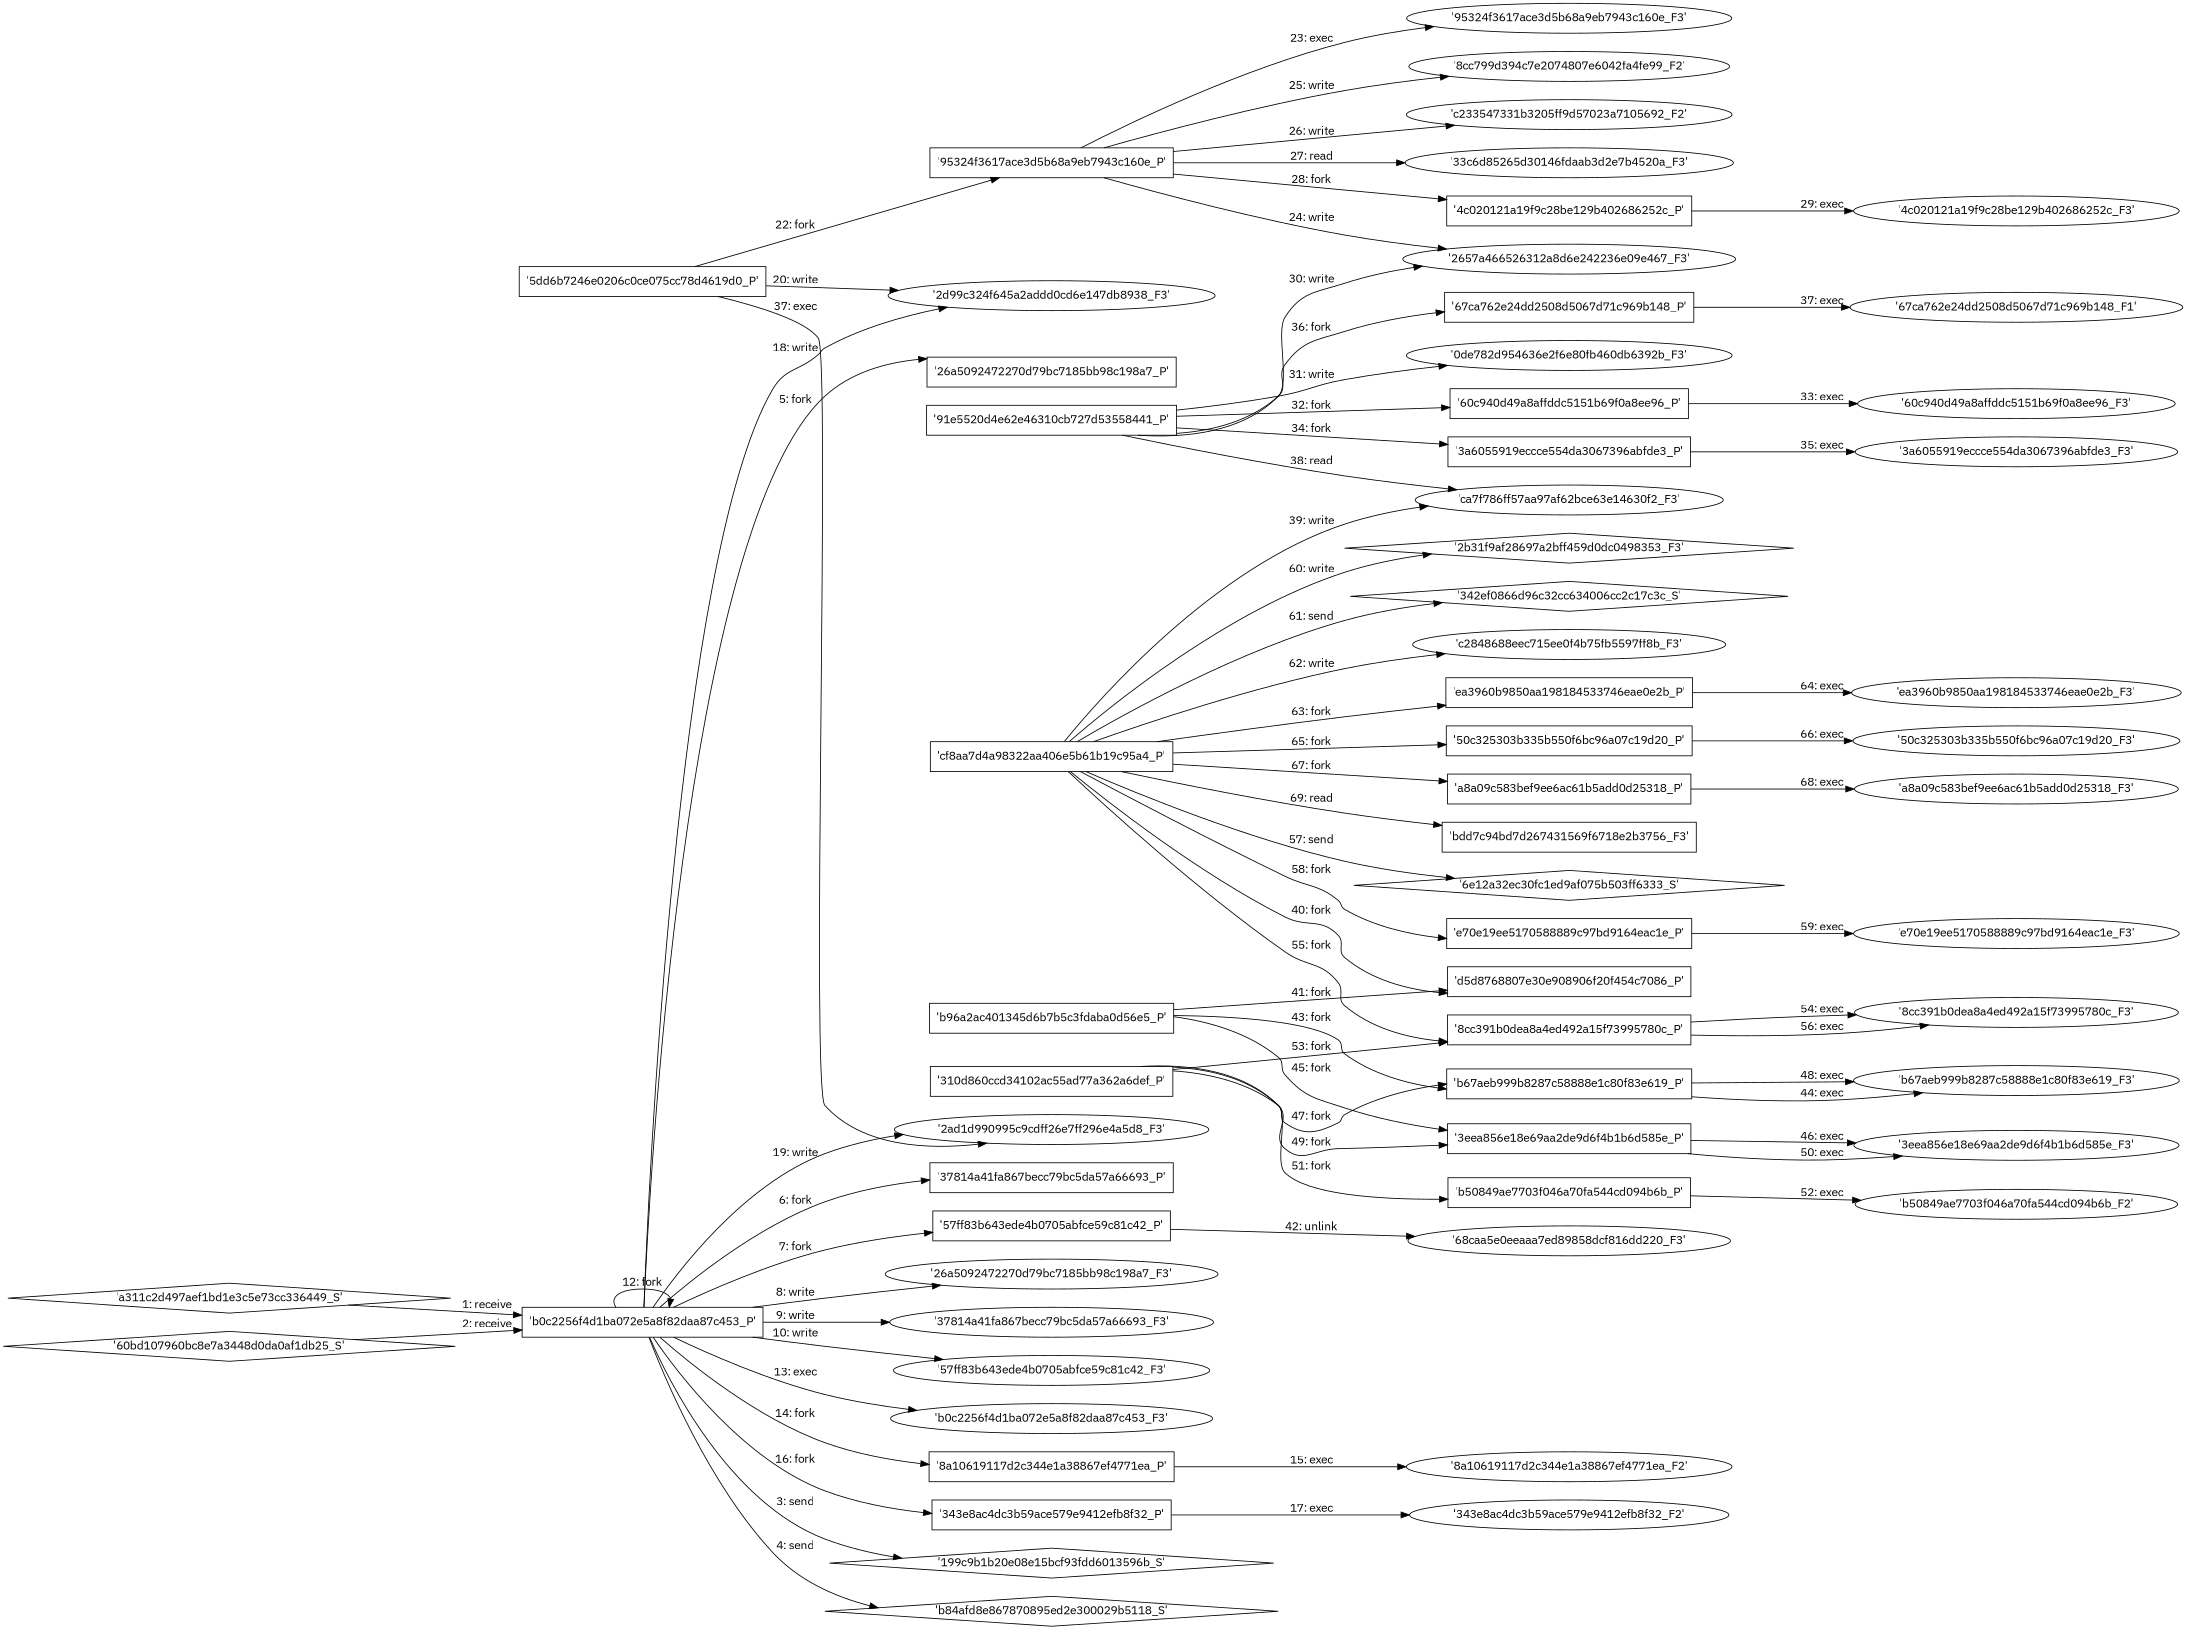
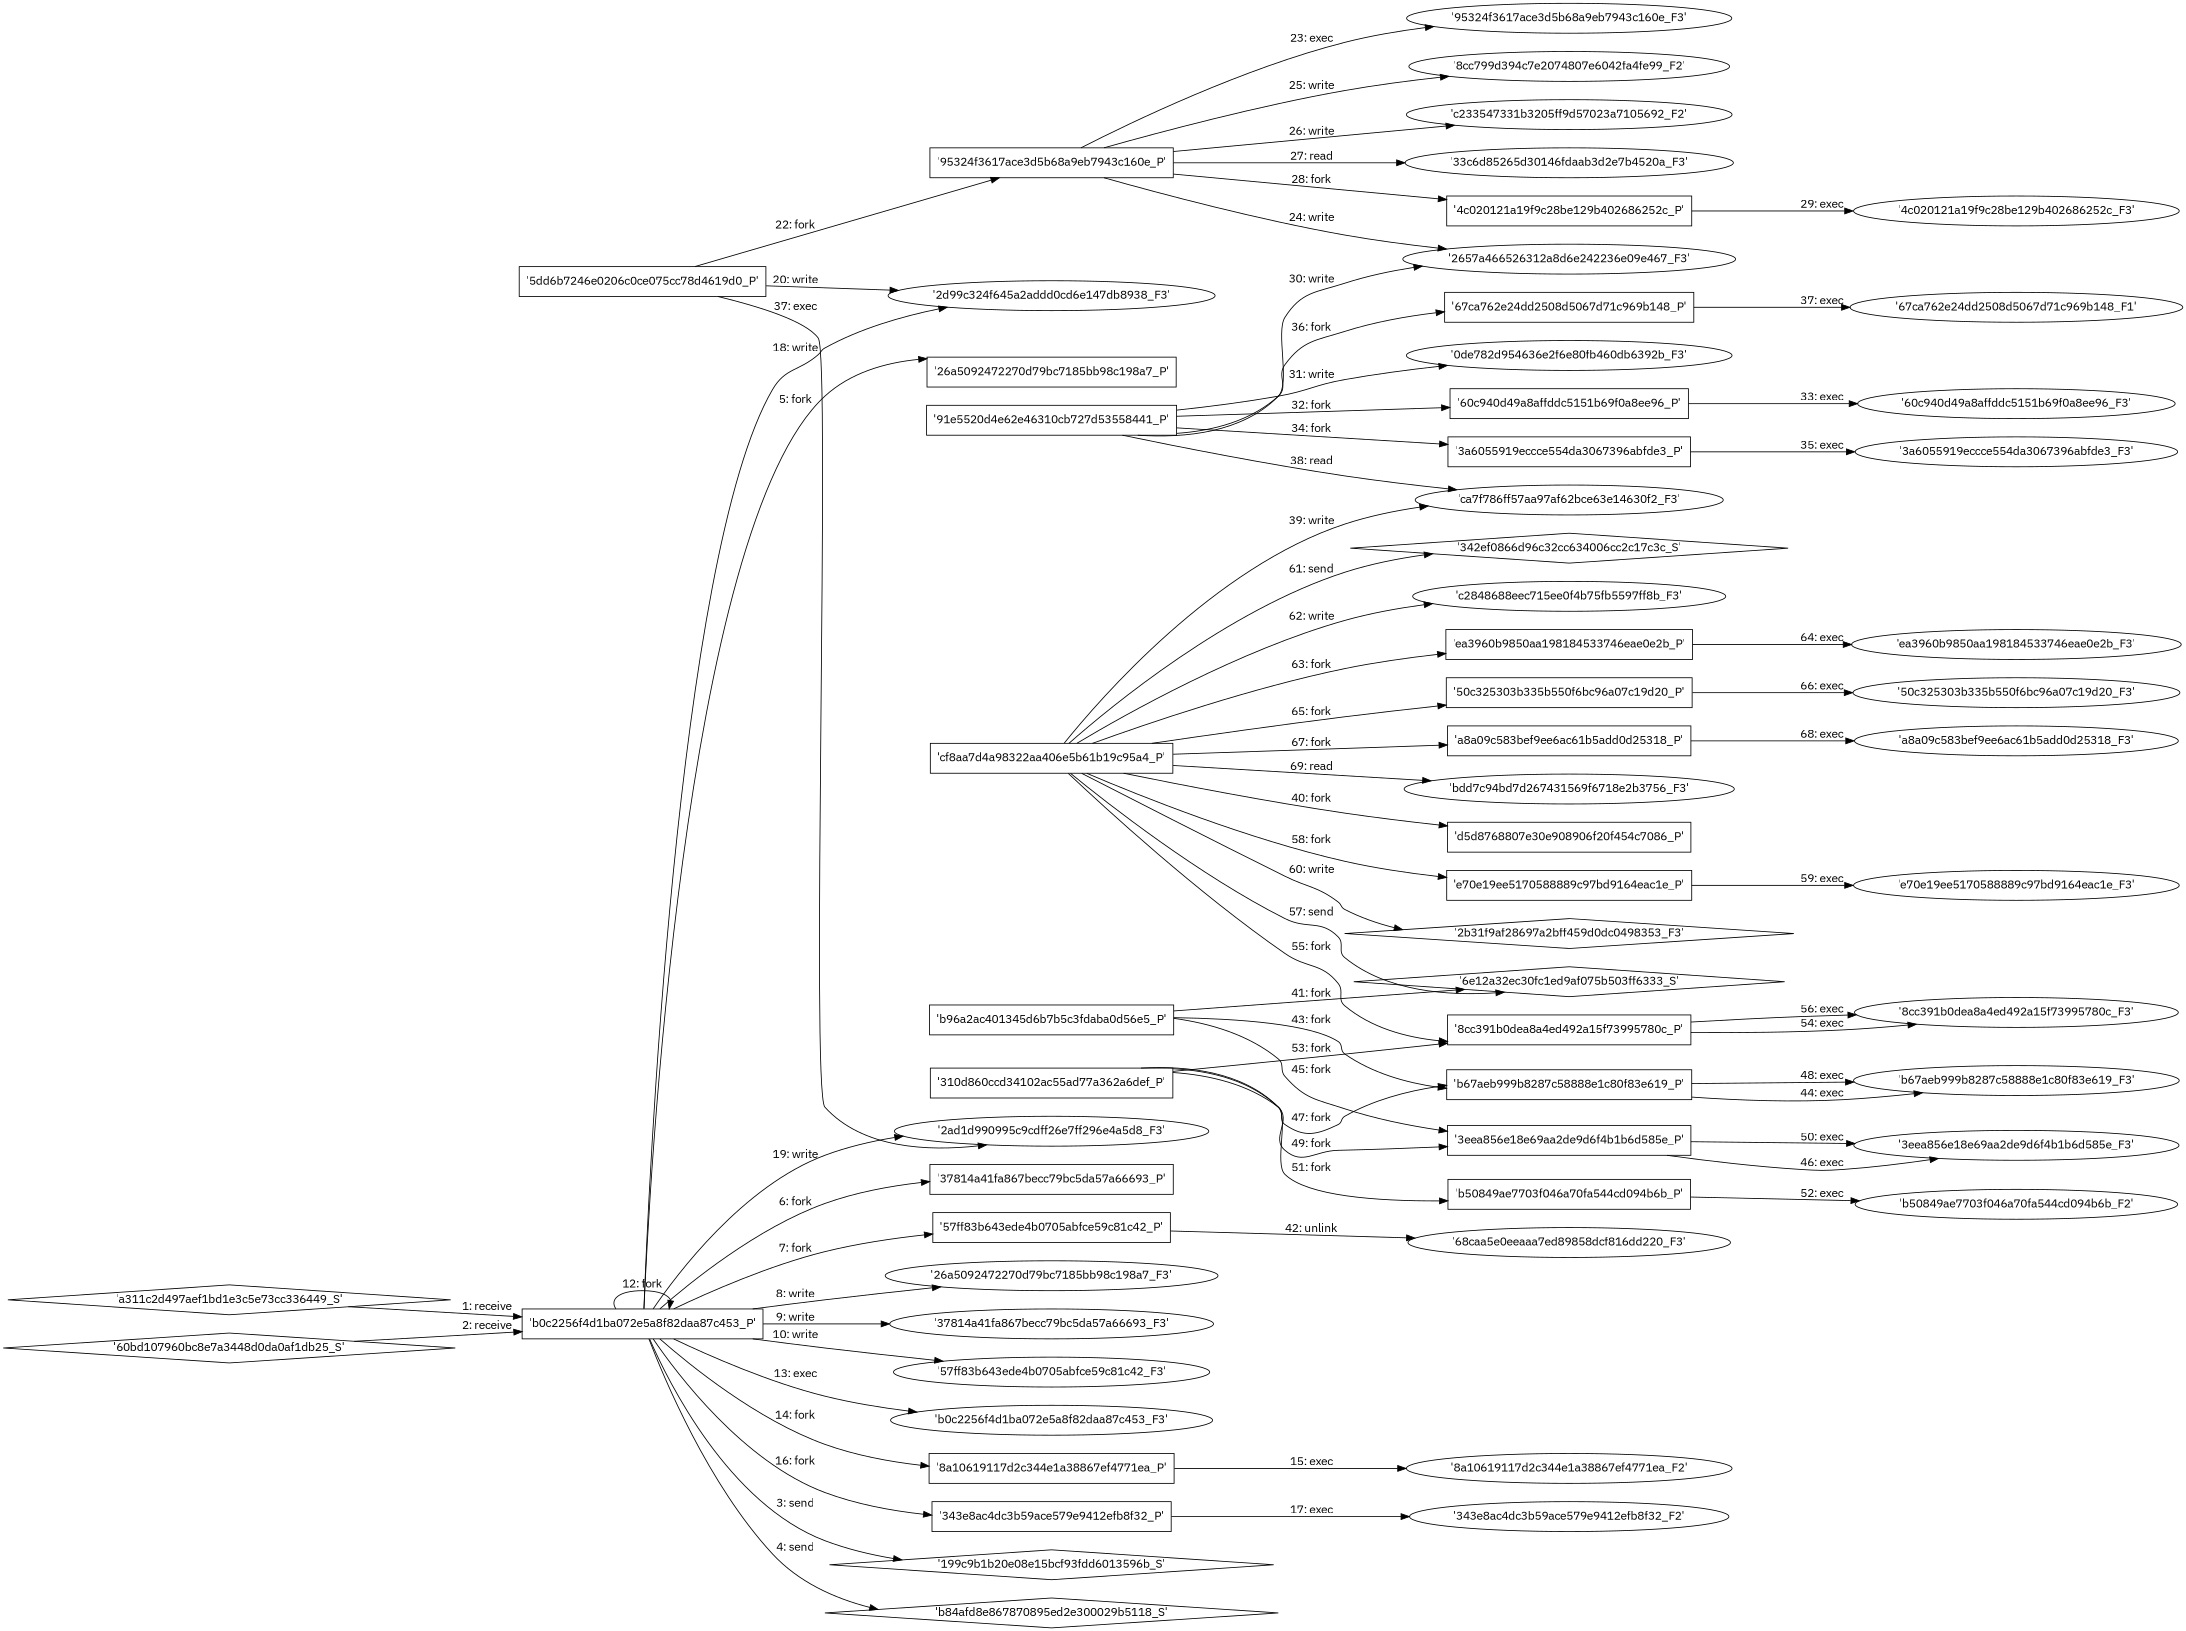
node "'bdd7c94bd7d267431569f6718e2b3756_F3'": shape box -> ellipse
edge "'b96a2ac401345d6b7b5c3fdaba0d56e5_P'" -> "'d5d8768807e30e908906f20f454c7086_P'": now "'b96a2ac401345d6b7b5c3fdaba0d56e5_P'" -> "'6e12a32ec30fc1ed9af075b503ff6333_S'"
